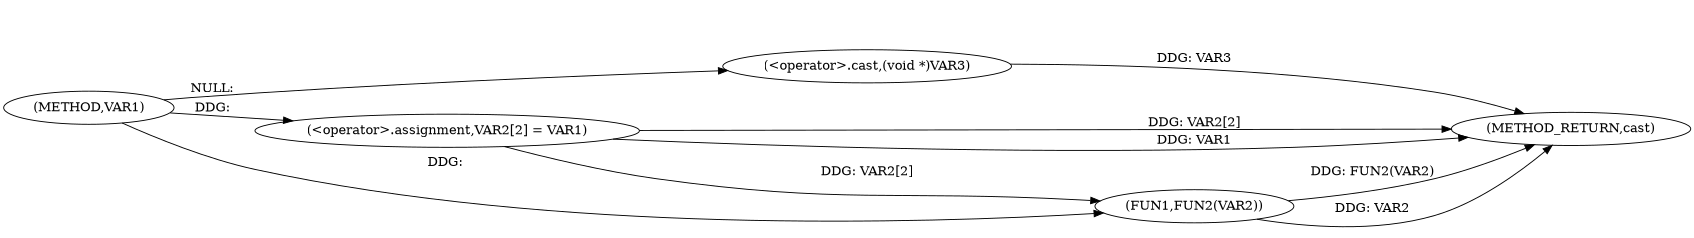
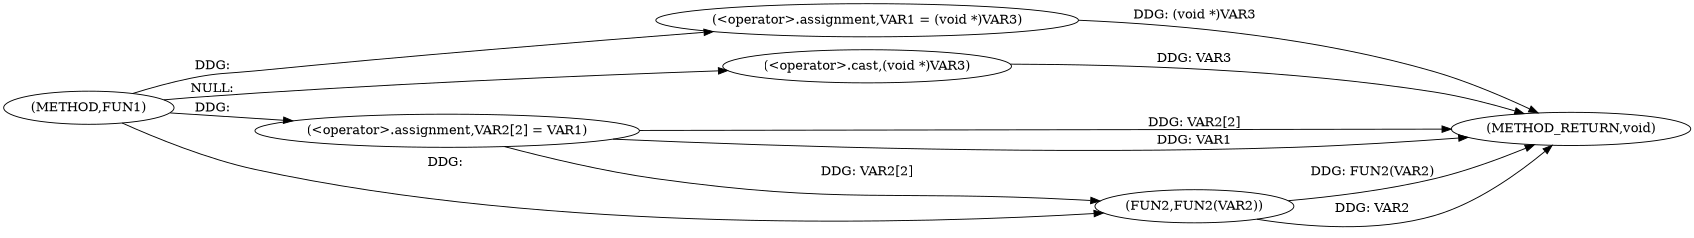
node "(<operator>.assignment,VAR1 = (void *)VAR3)": added
node "(METHOD,VAR1)": label "(METHOD,VAR1)" -> "(METHOD,FUN1)"
node "(METHOD_RETURN,cast)": label "(METHOD_RETURN,cast)" -> "(METHOD_RETURN,void)"
node "(FUN1,FUN2(VAR2))": label "(FUN1,FUN2(VAR2))" -> "(FUN2,FUN2(VAR2))"
